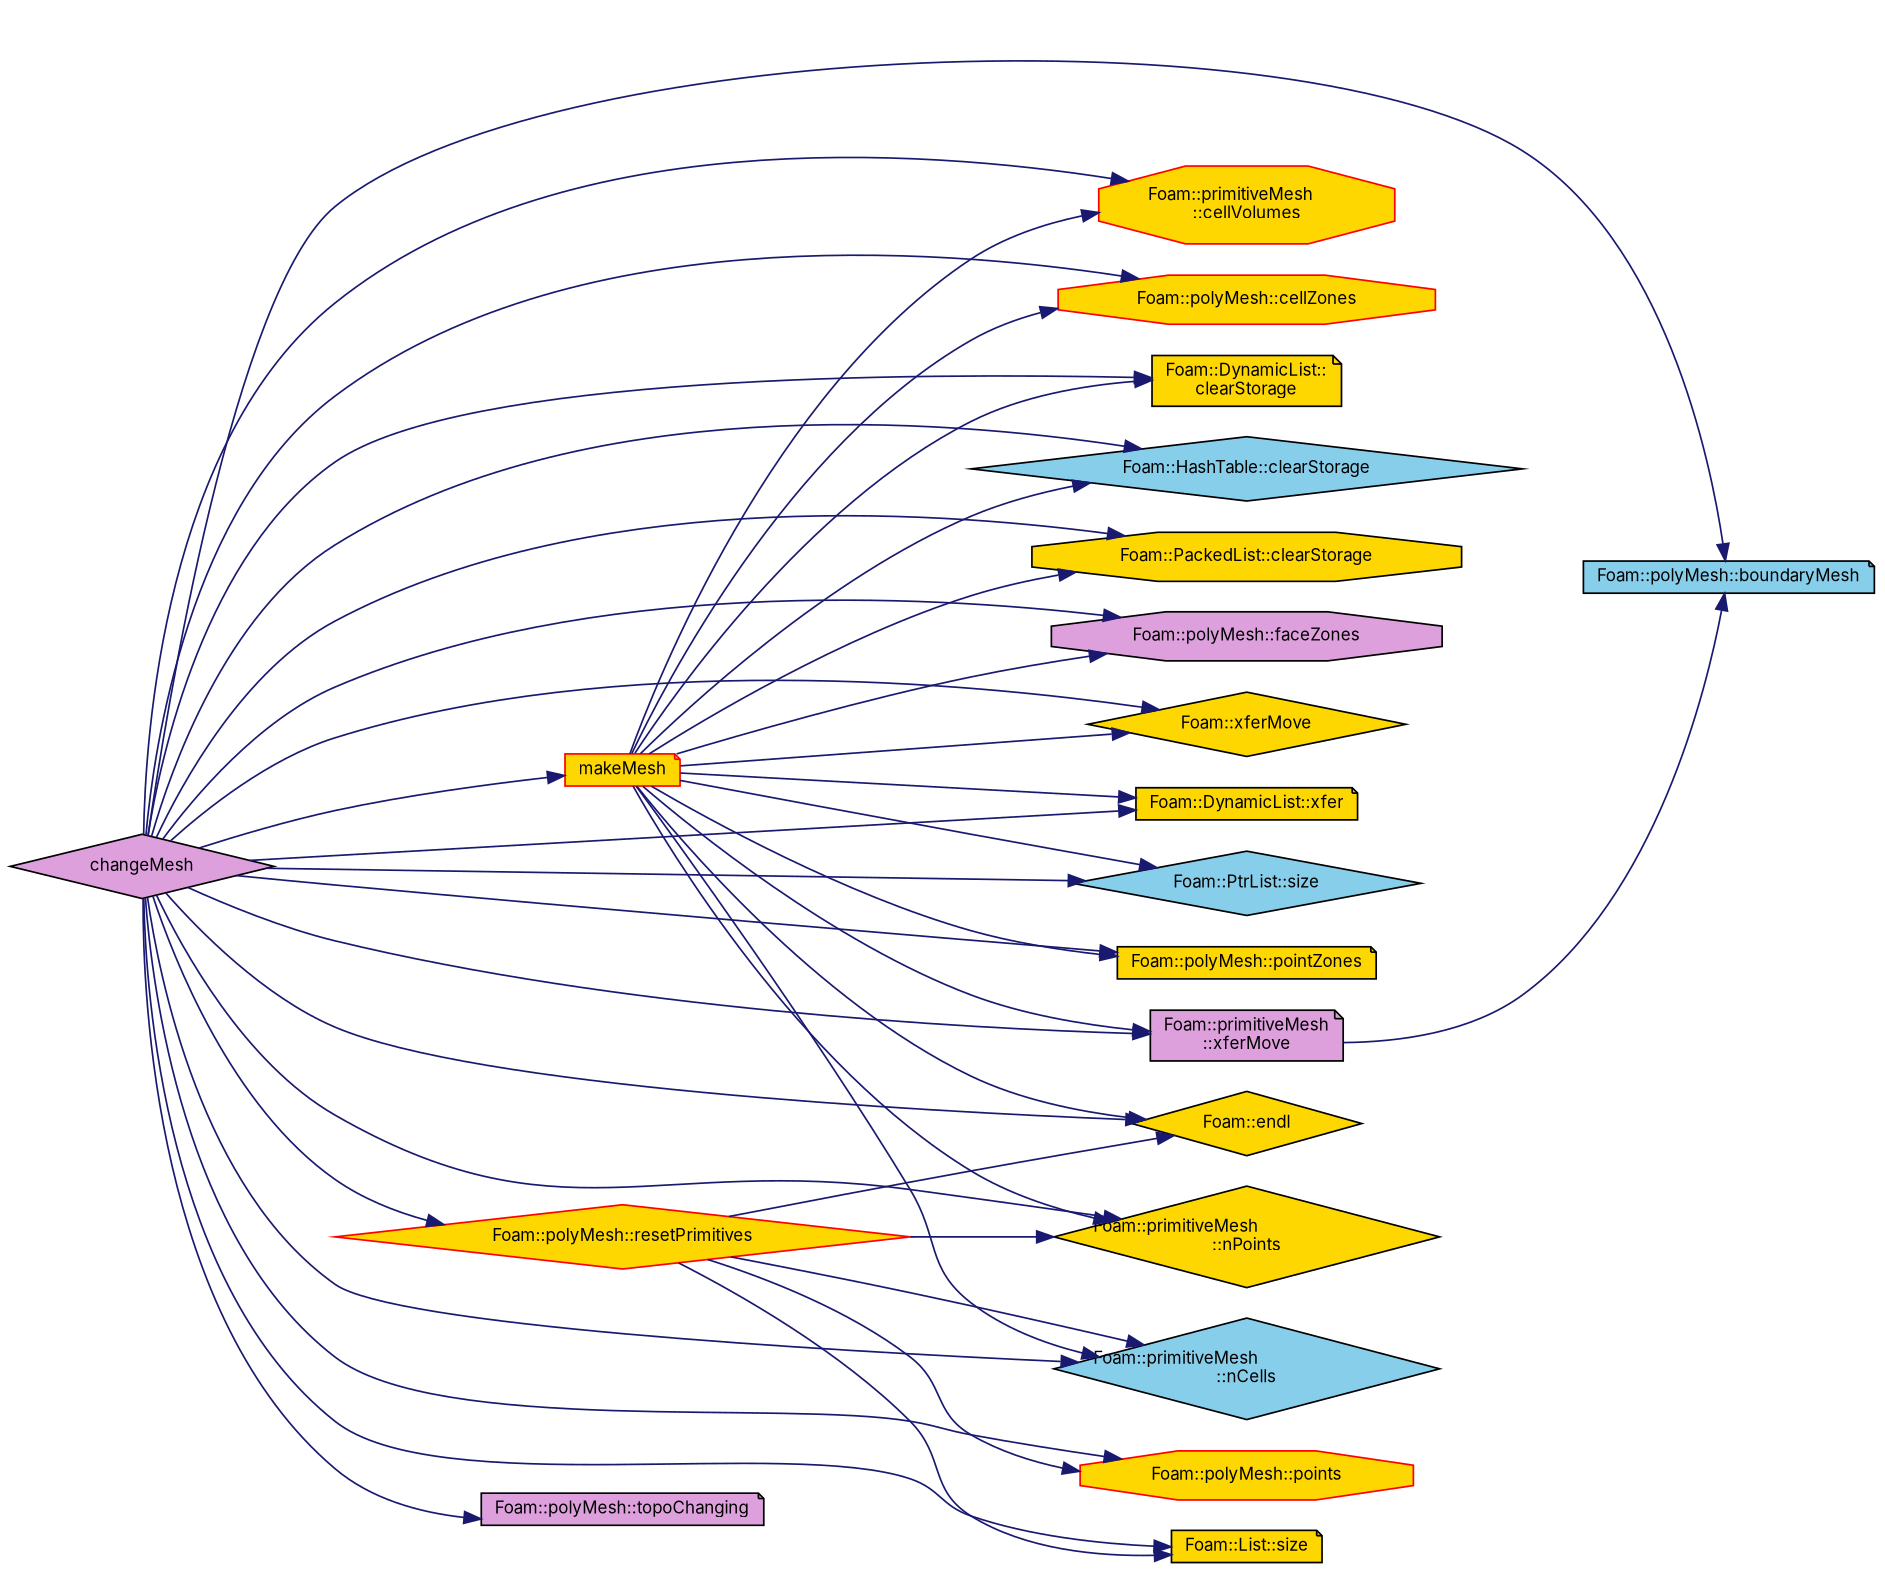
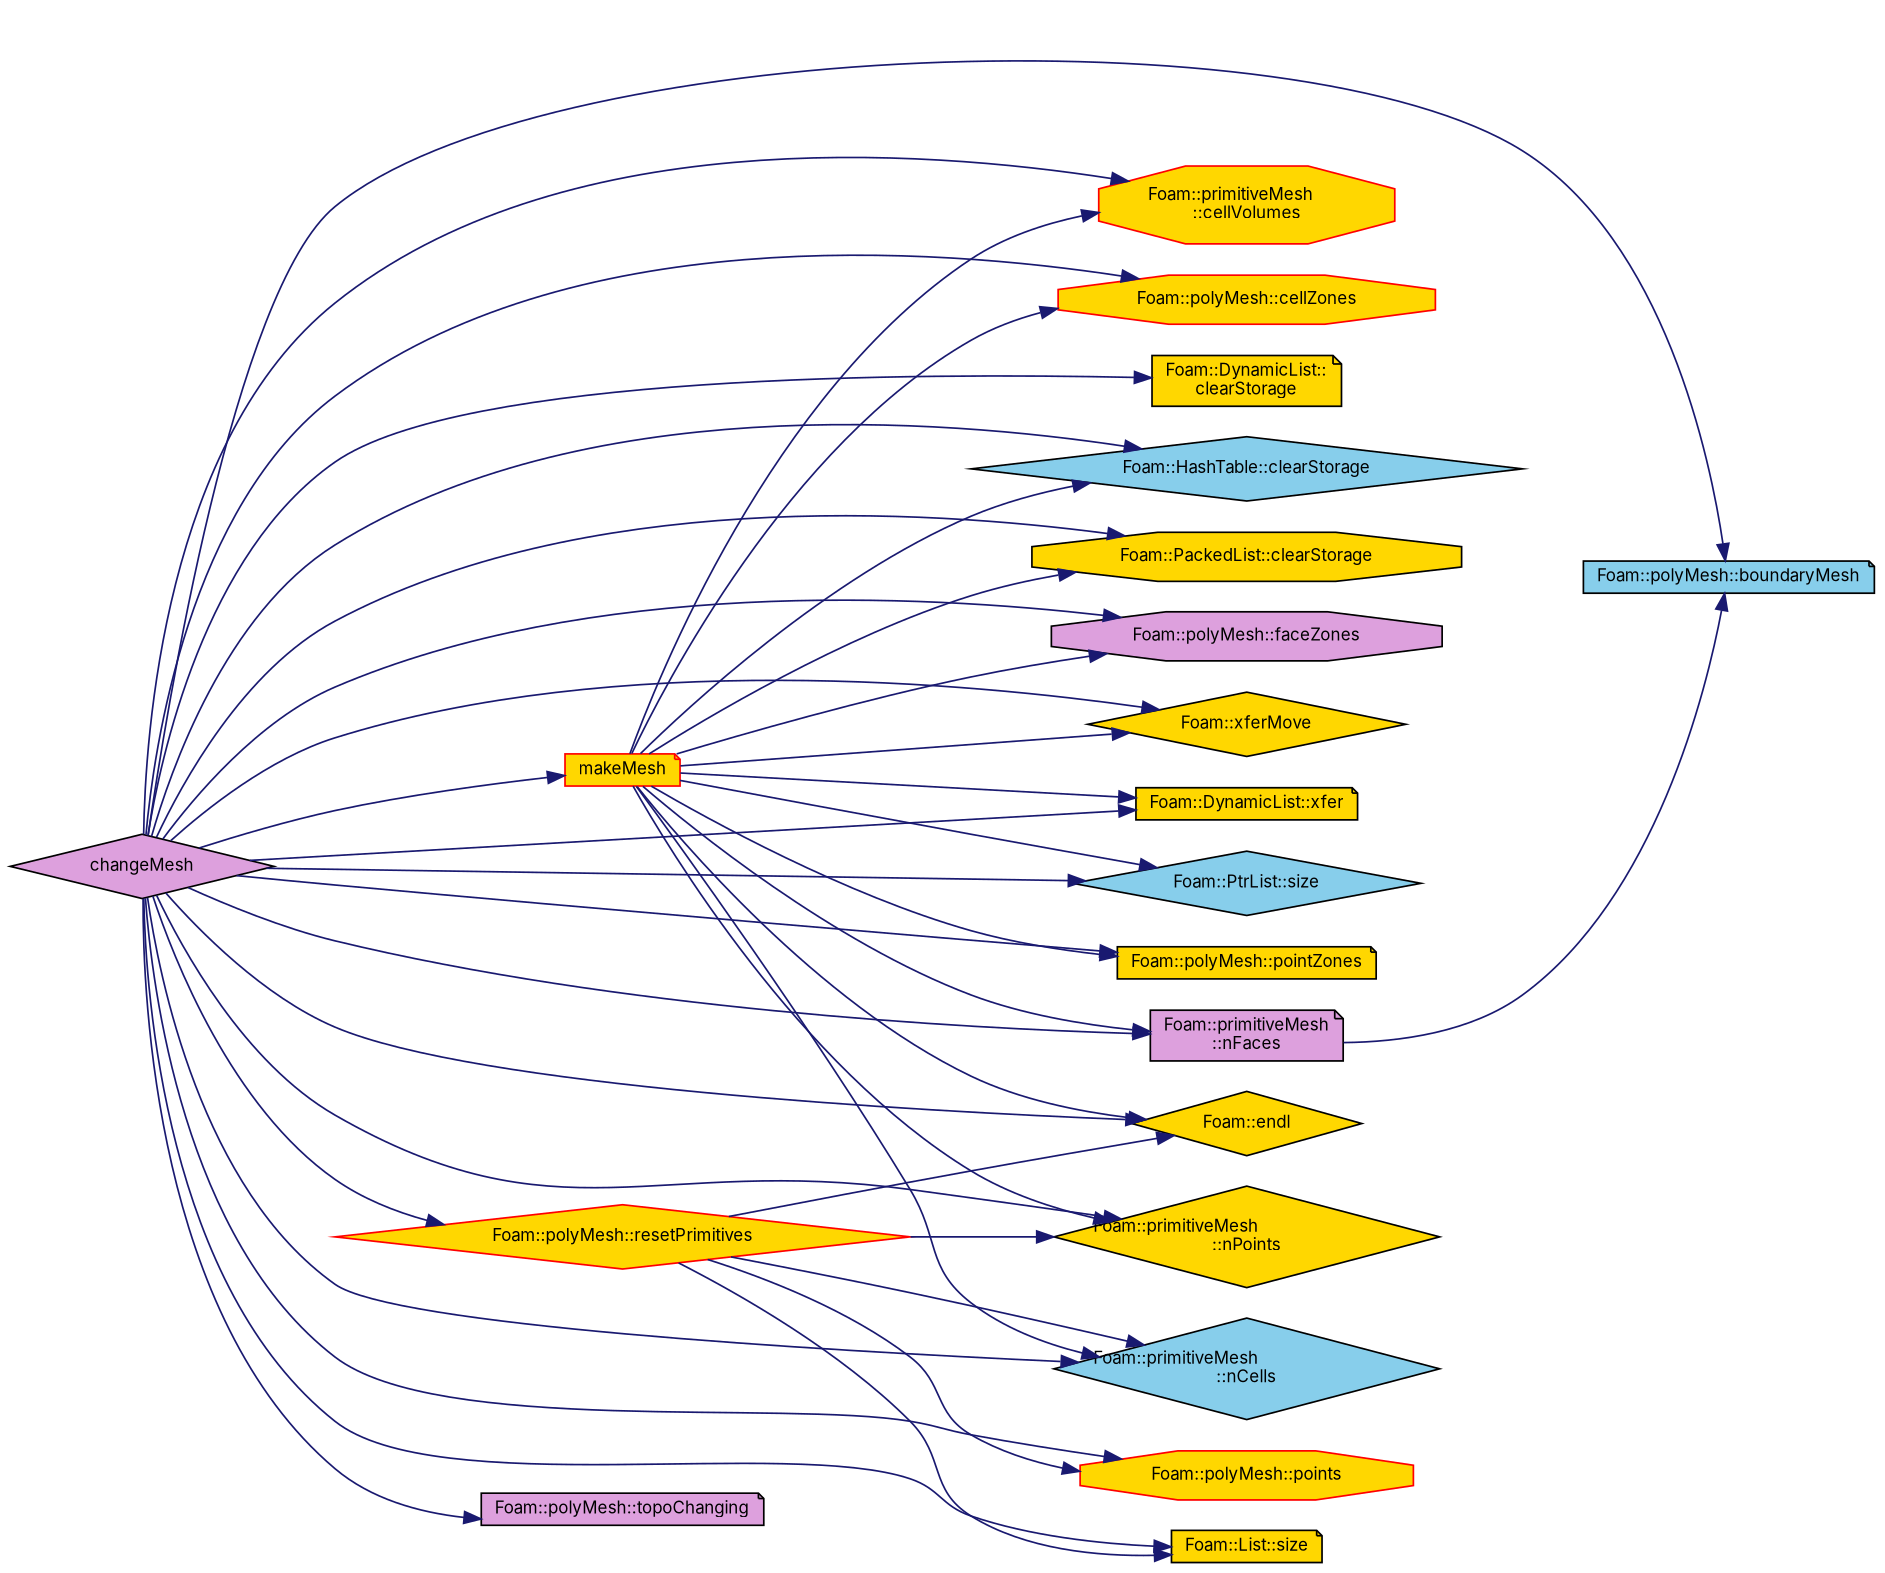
edge "makeMesh" -> "Foam::DynamicList:: clearStorage": removed
node "Foam::primitiveMesh ::xferMove": label "Foam::primitiveMesh ::xferMove" -> "Foam::primitiveMesh ::nFaces"
